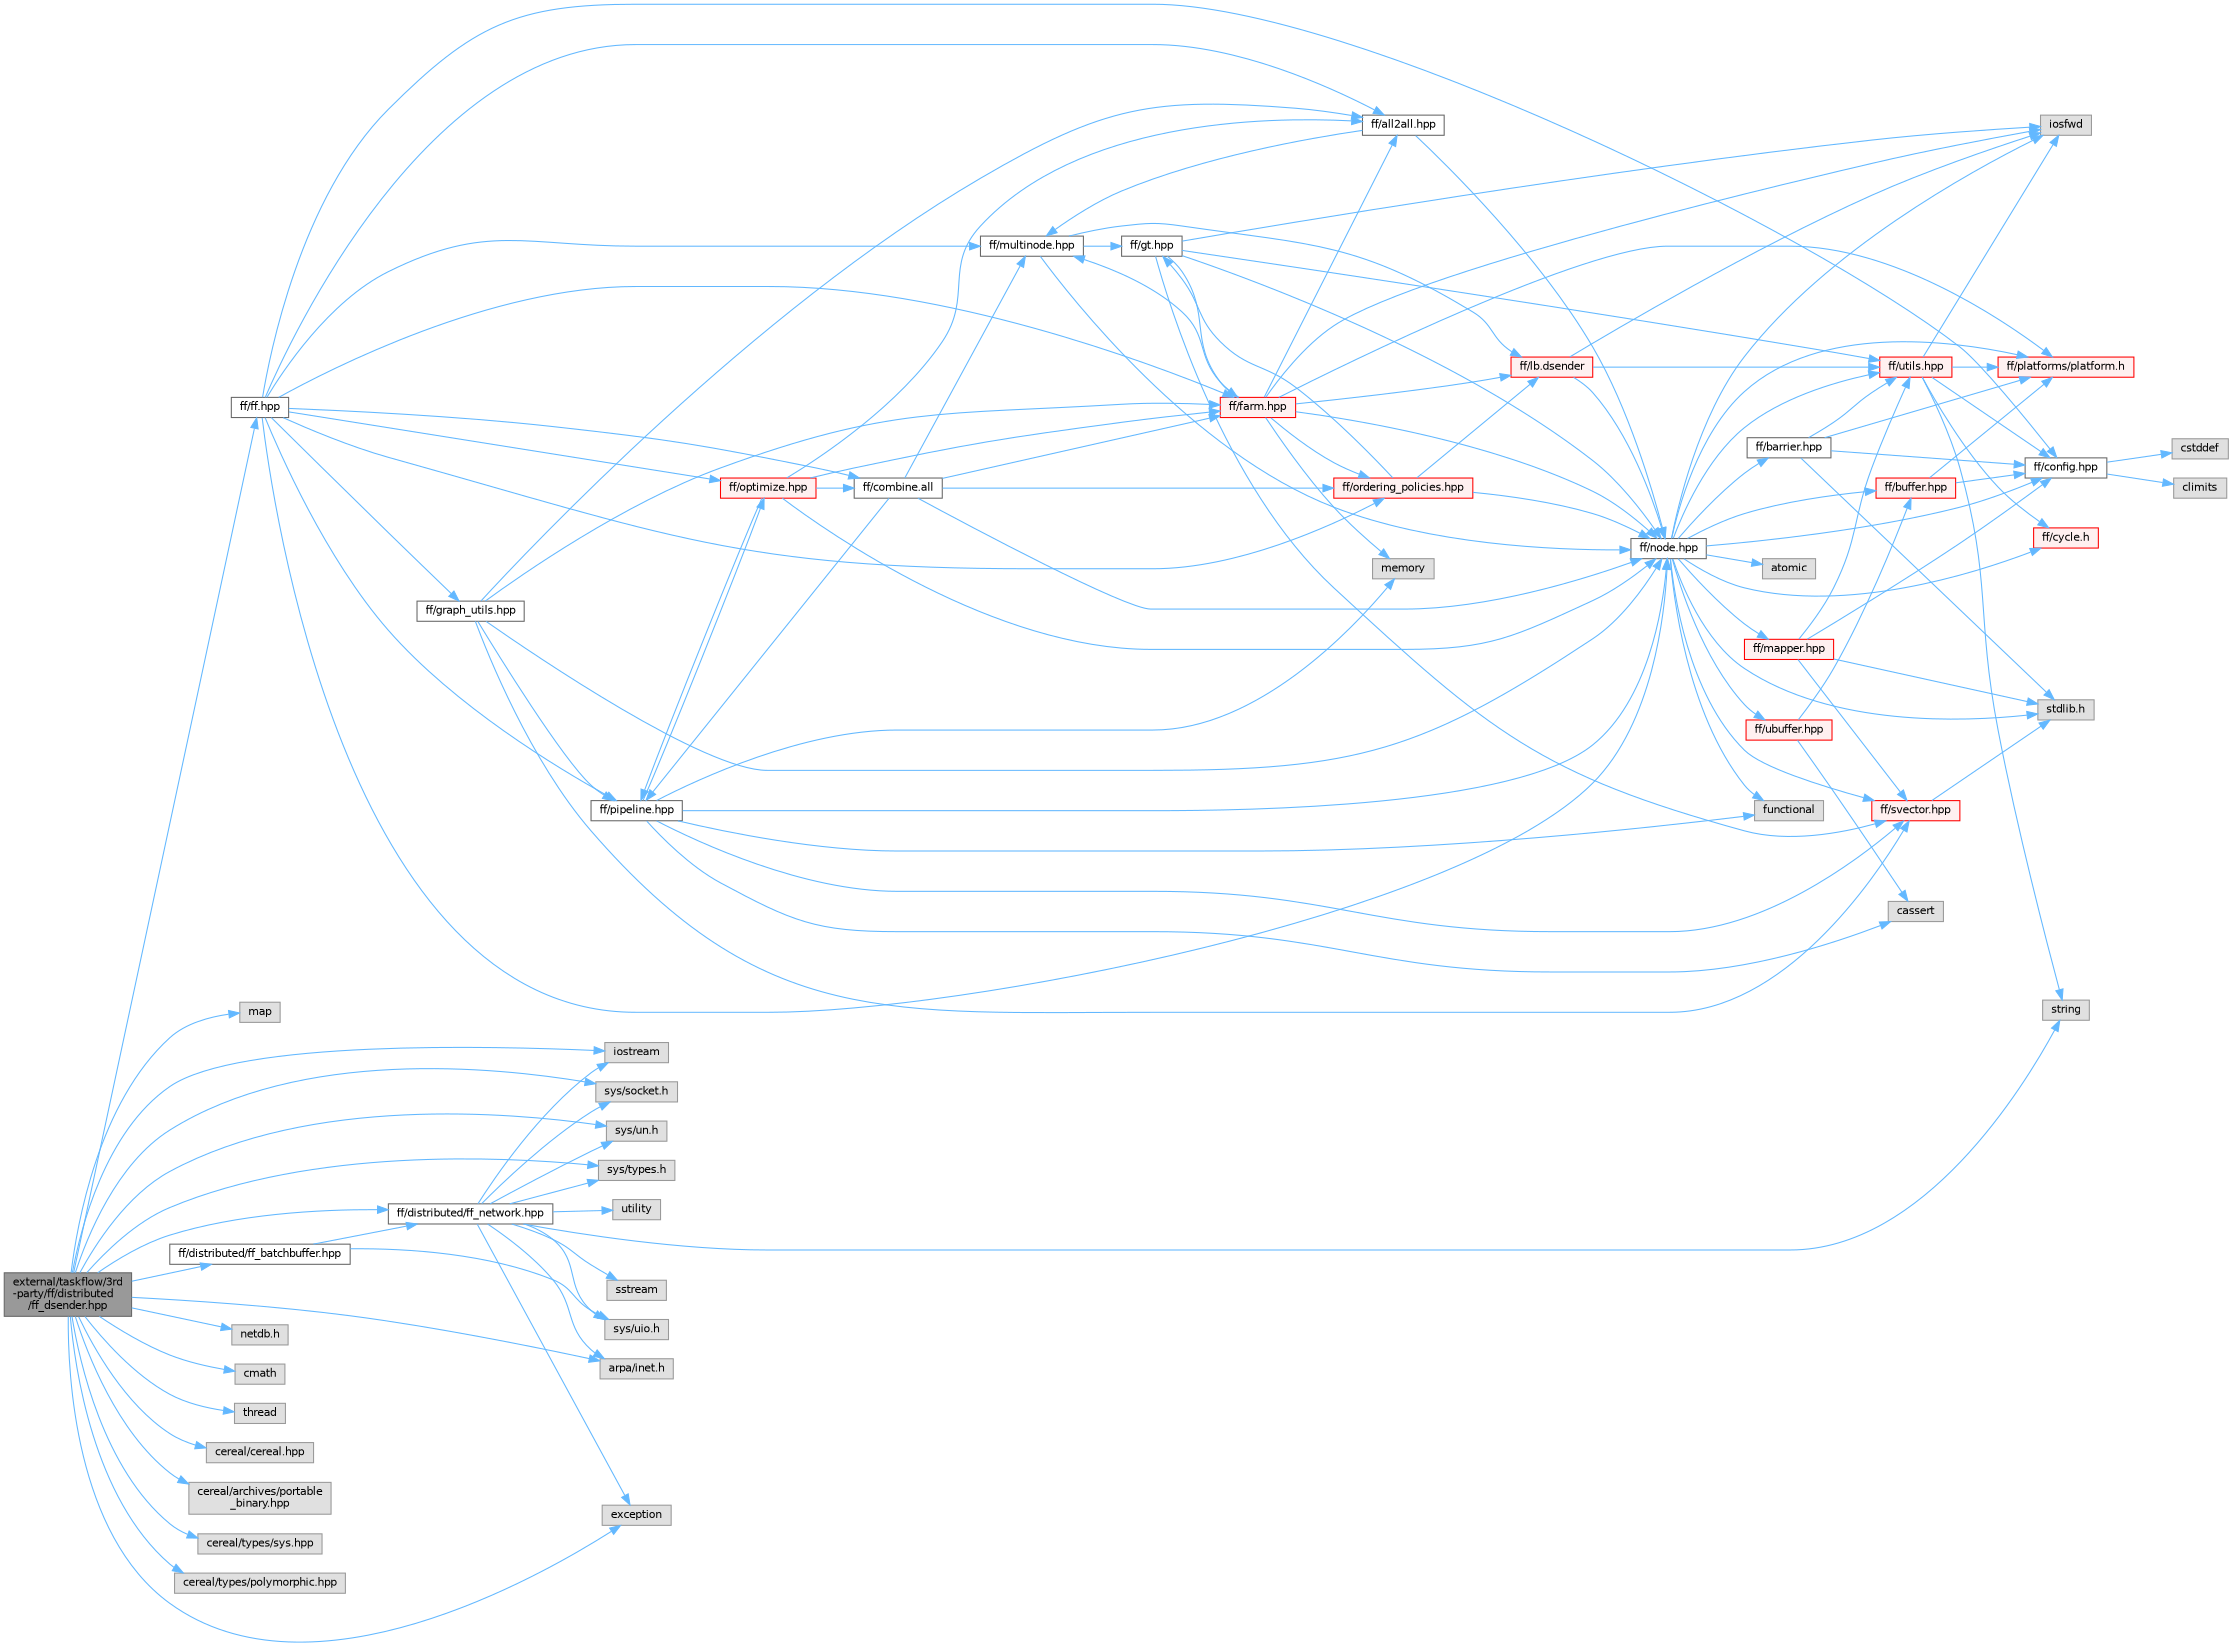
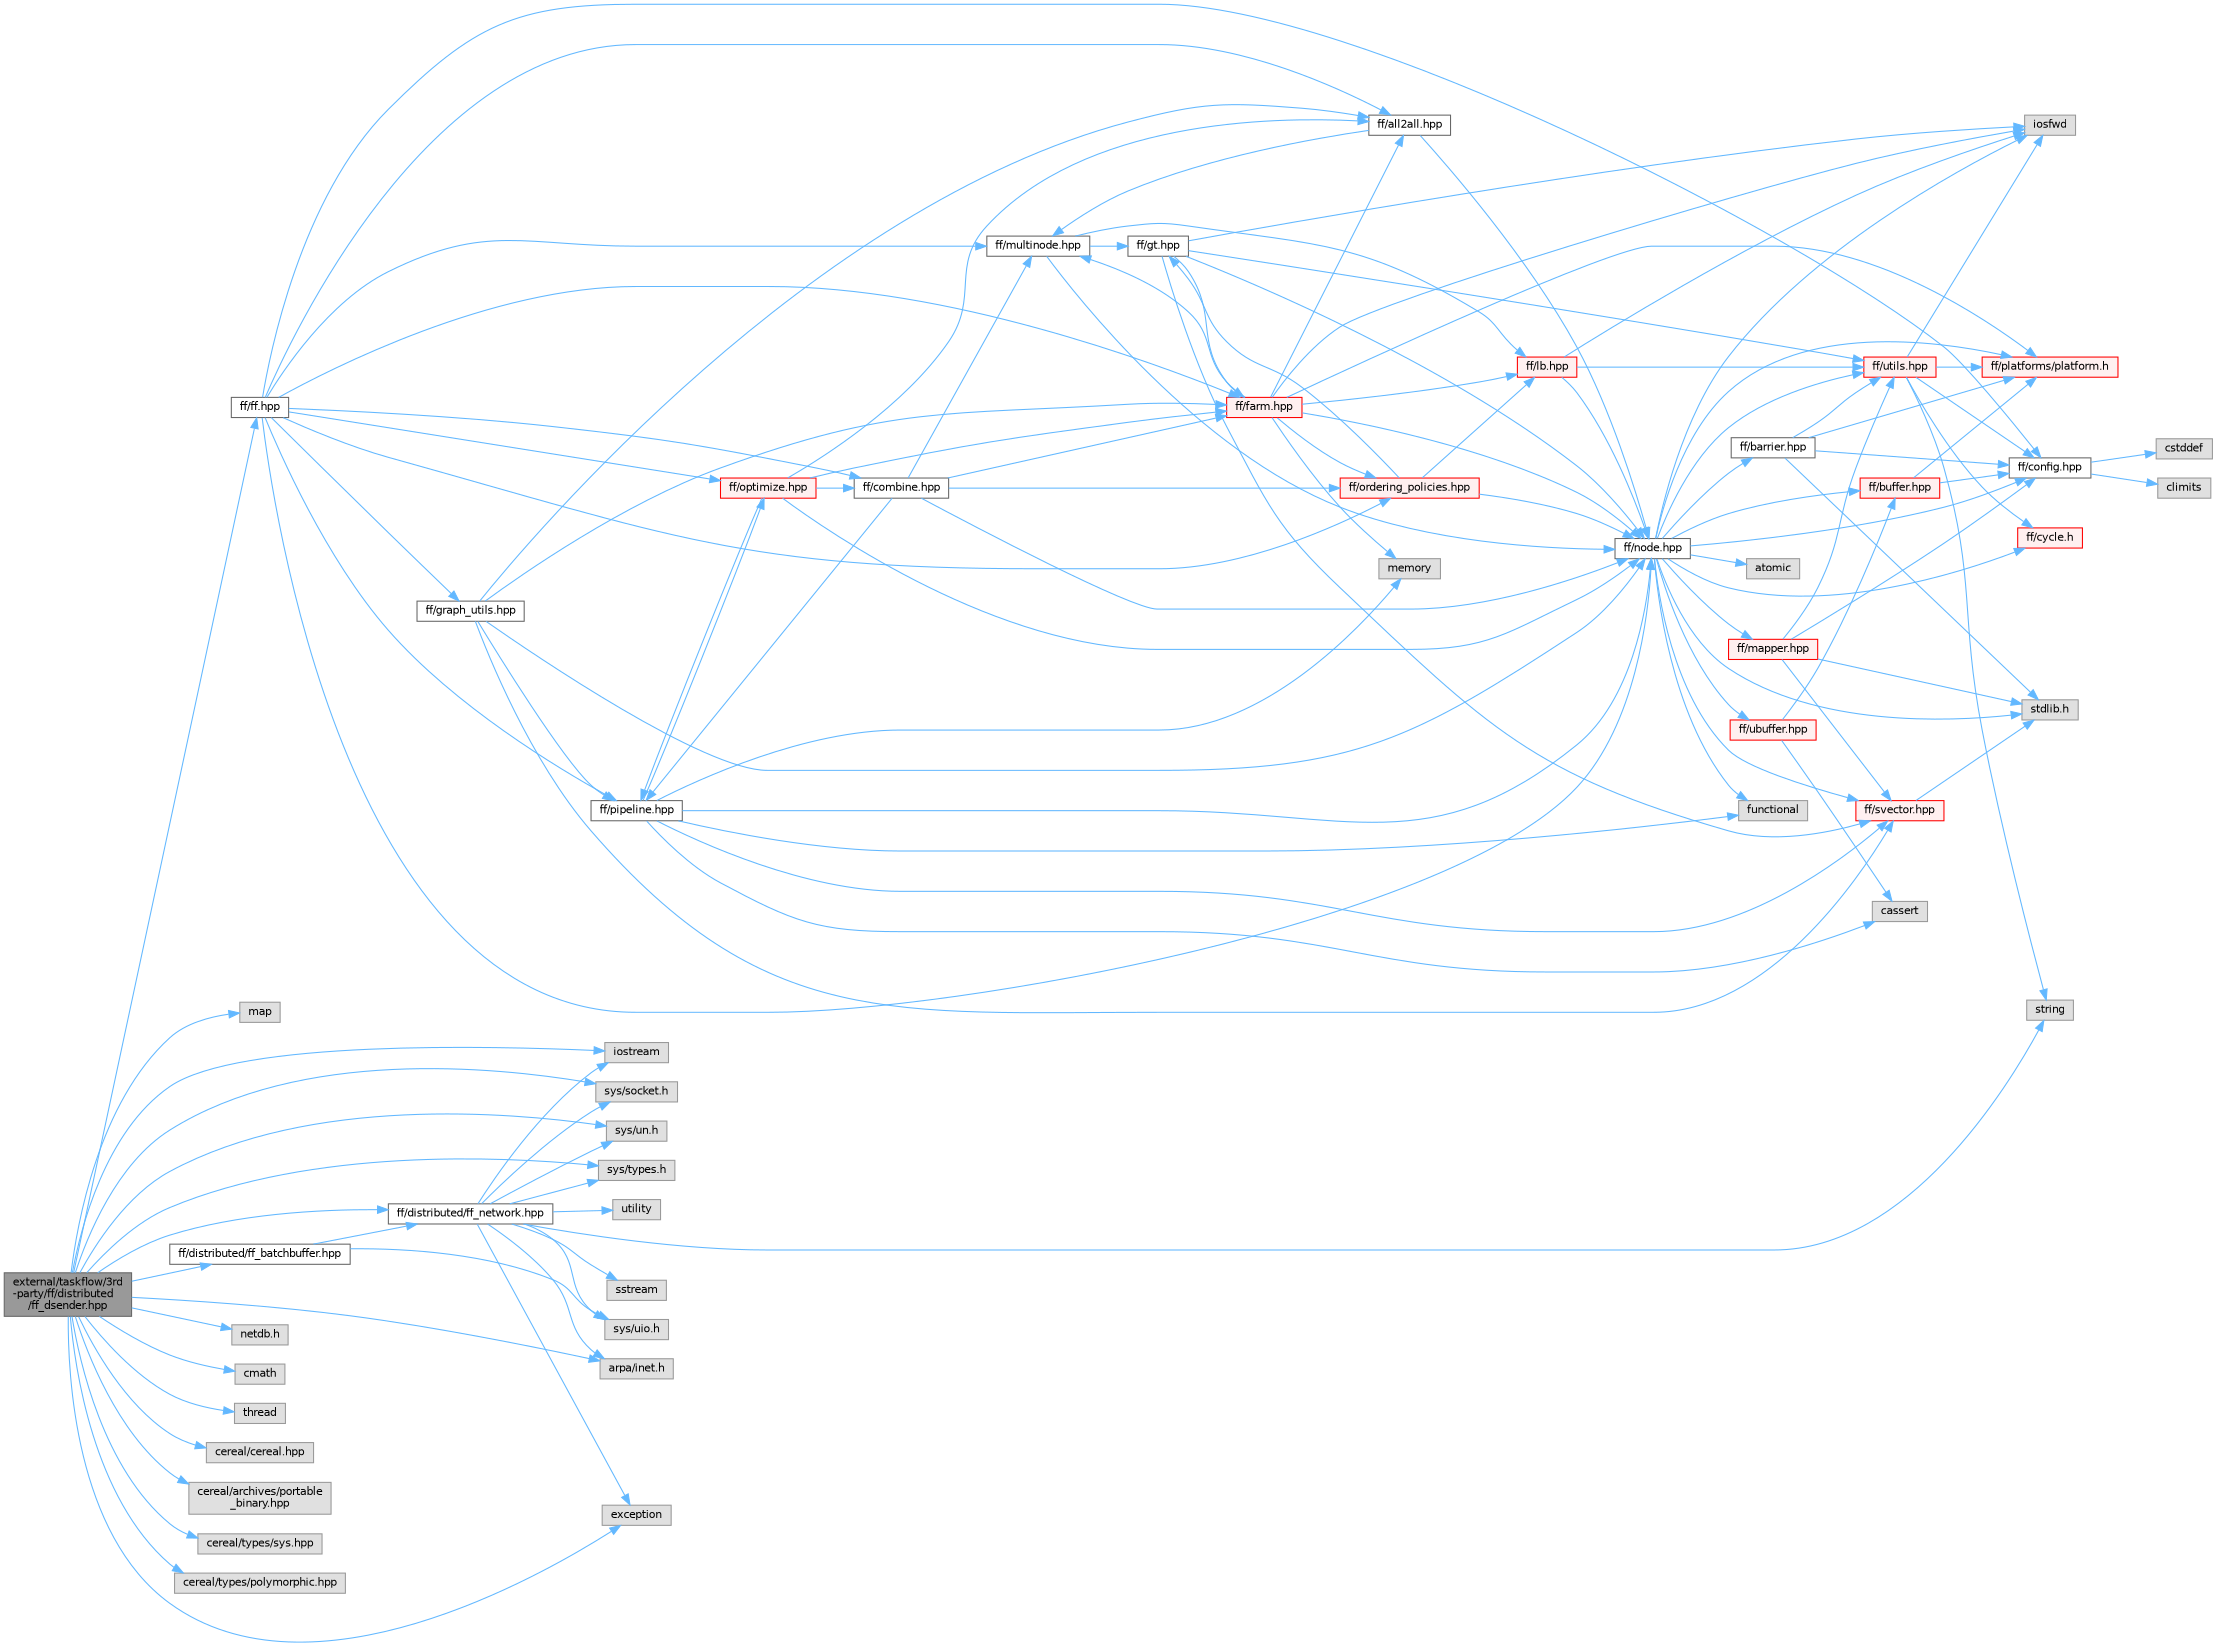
node "ff/lb.dsender": label "ff/lb.dsender" -> "ff/lb.hpp"
node "ff/combine.all": label "ff/combine.all" -> "ff/combine.hpp"
